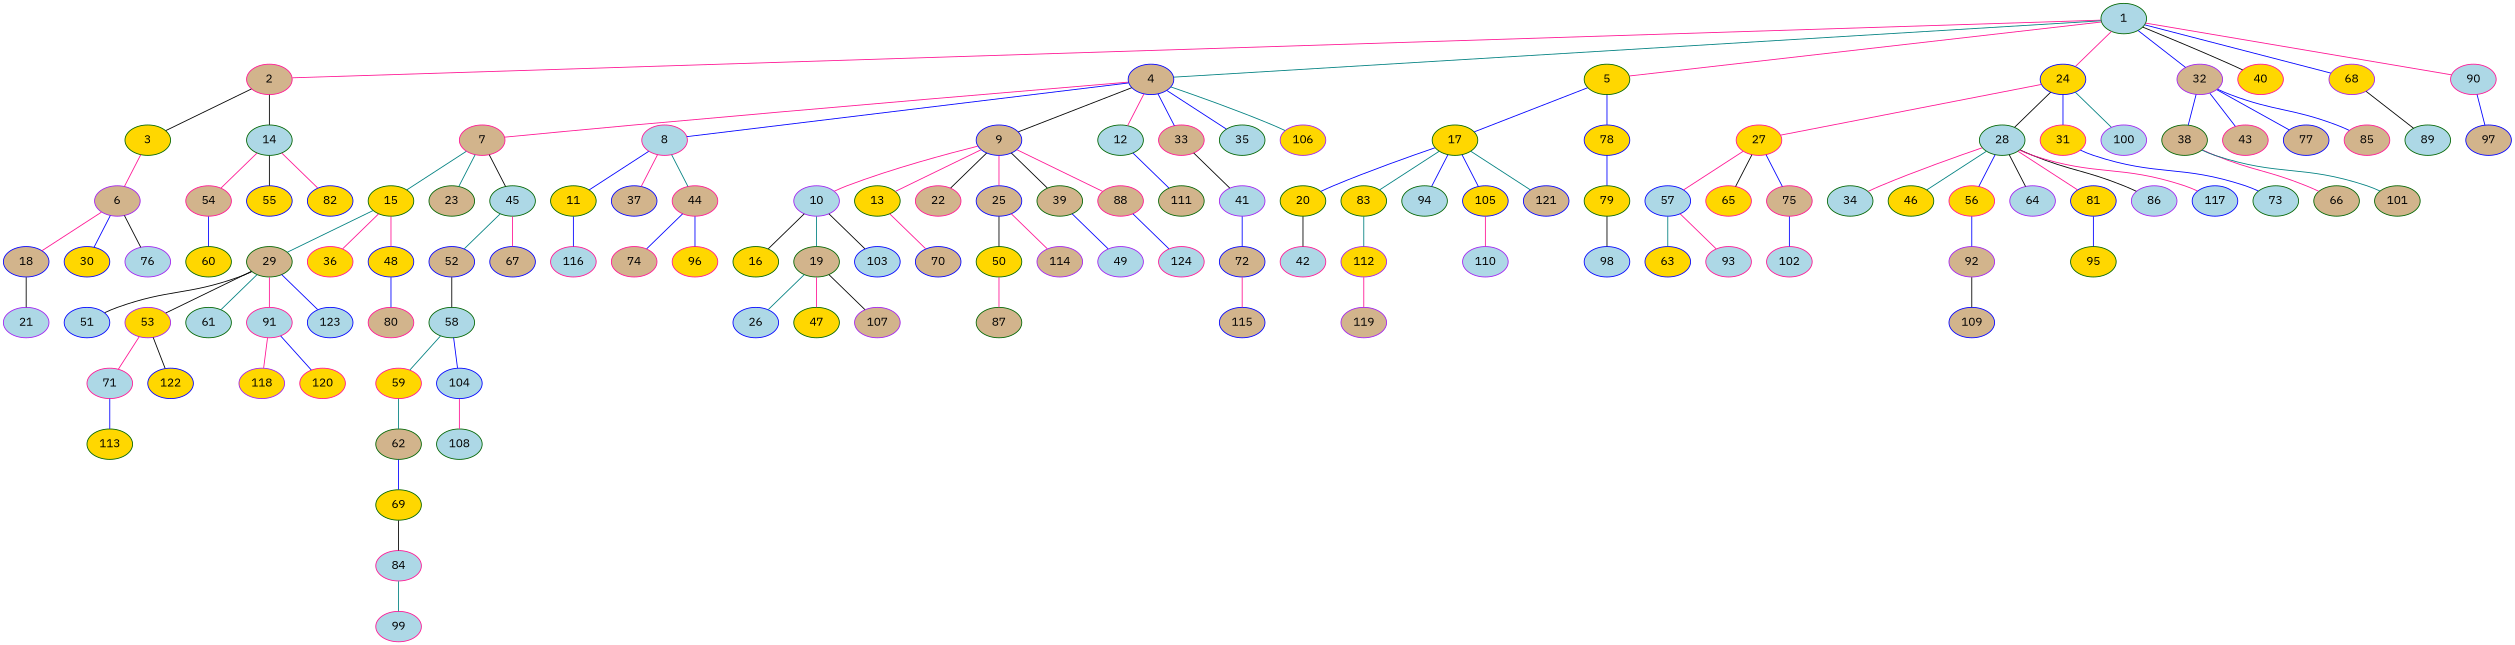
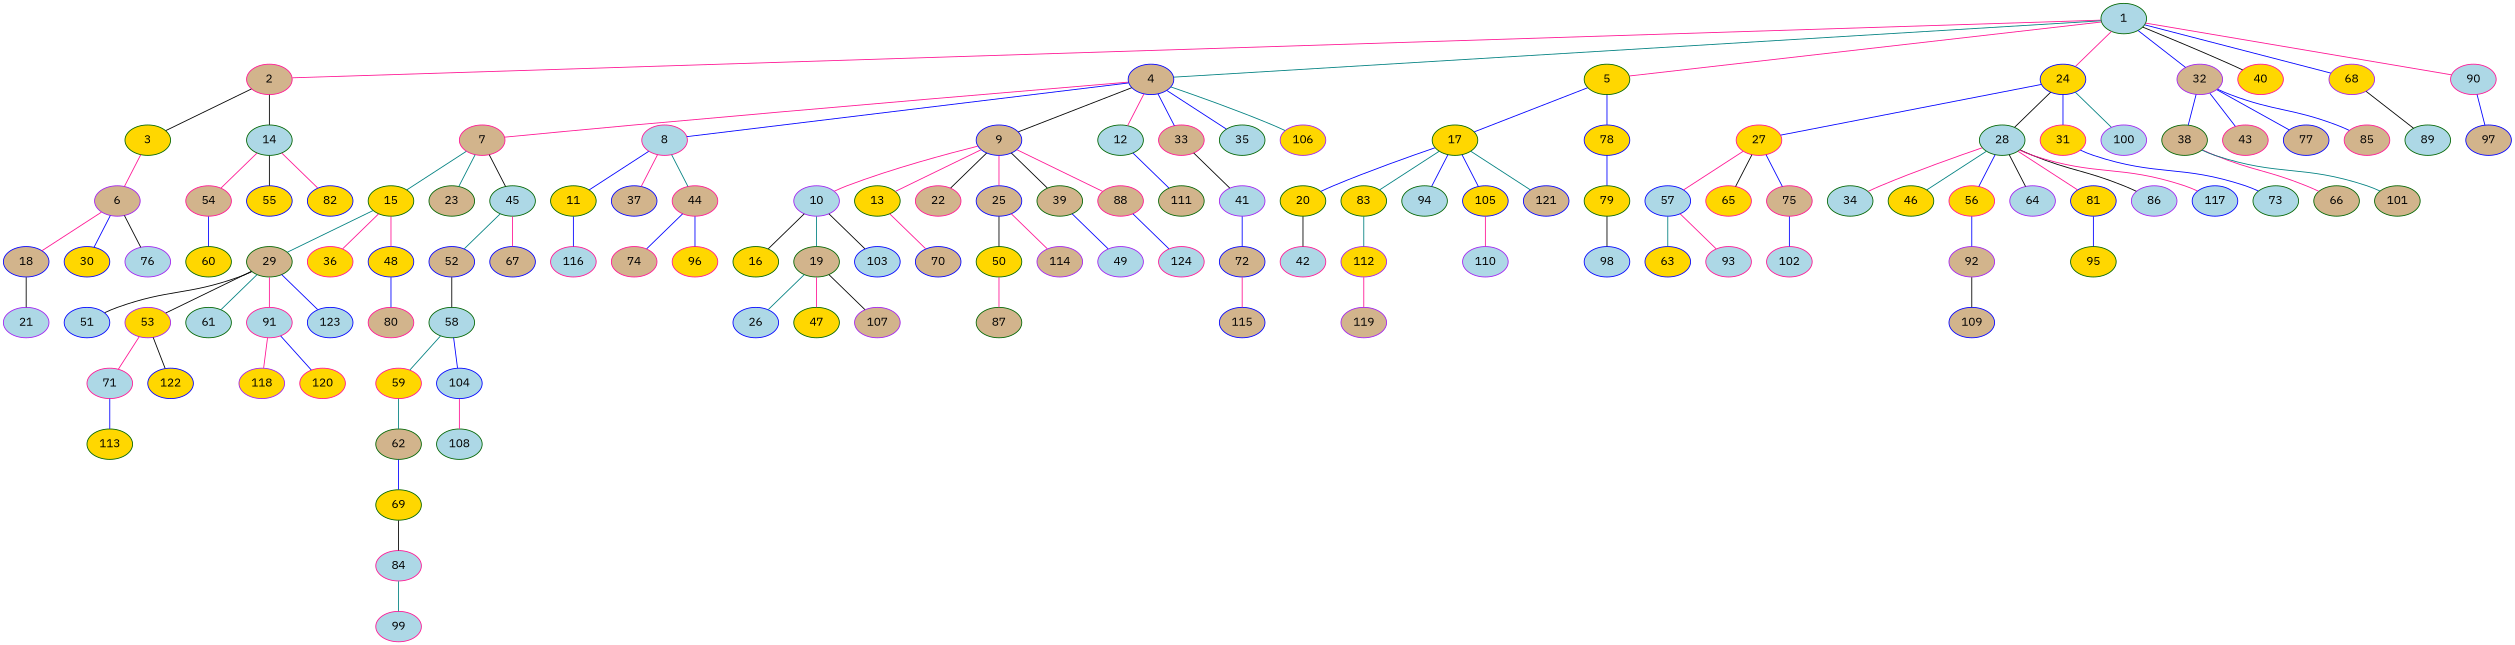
edge "24" -- "27": color deeppink -> blue
